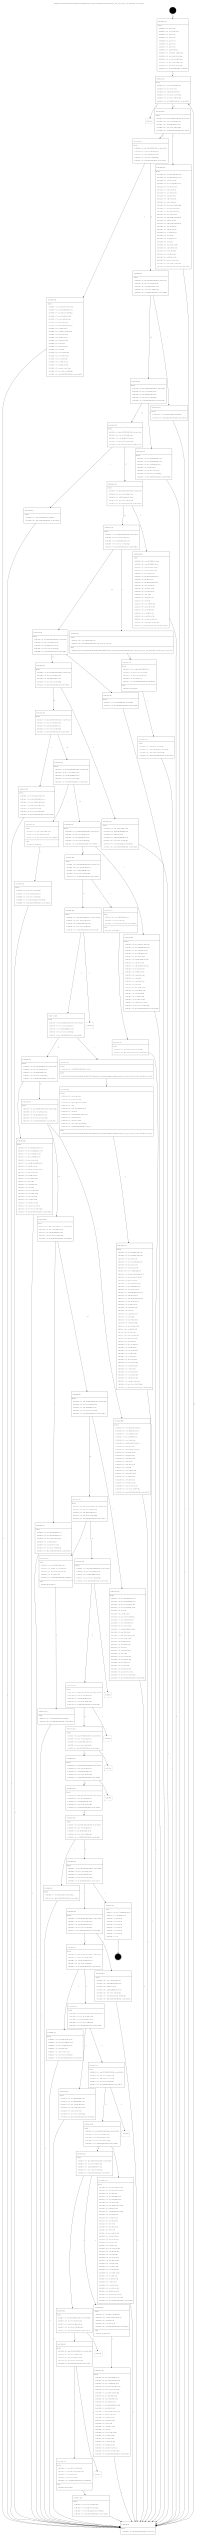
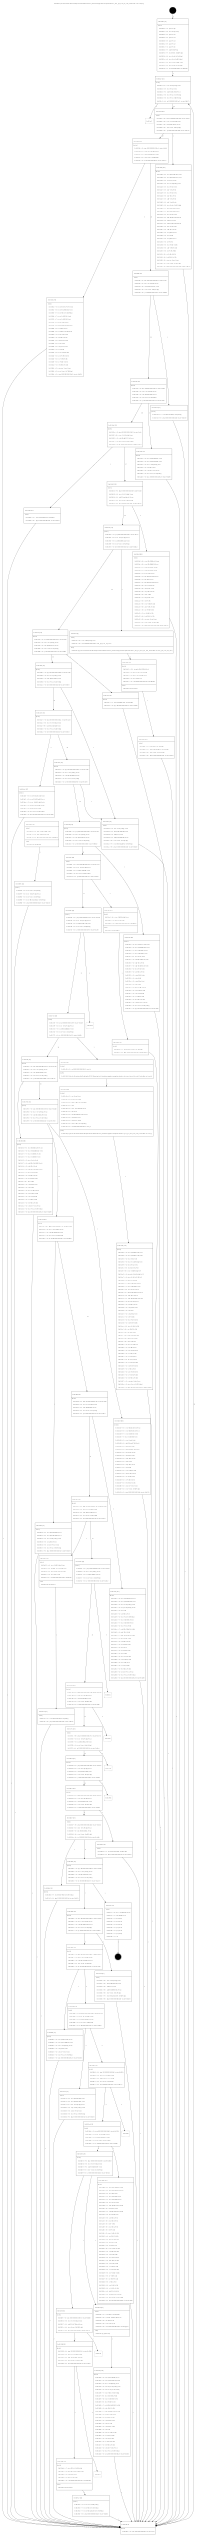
edge "0x4016c0 [25]" -> "0x40196e [13]": now "0x4016c0 [25]" -> "0x401eb0 [31]"
node "0x401bd6 [12]": added
